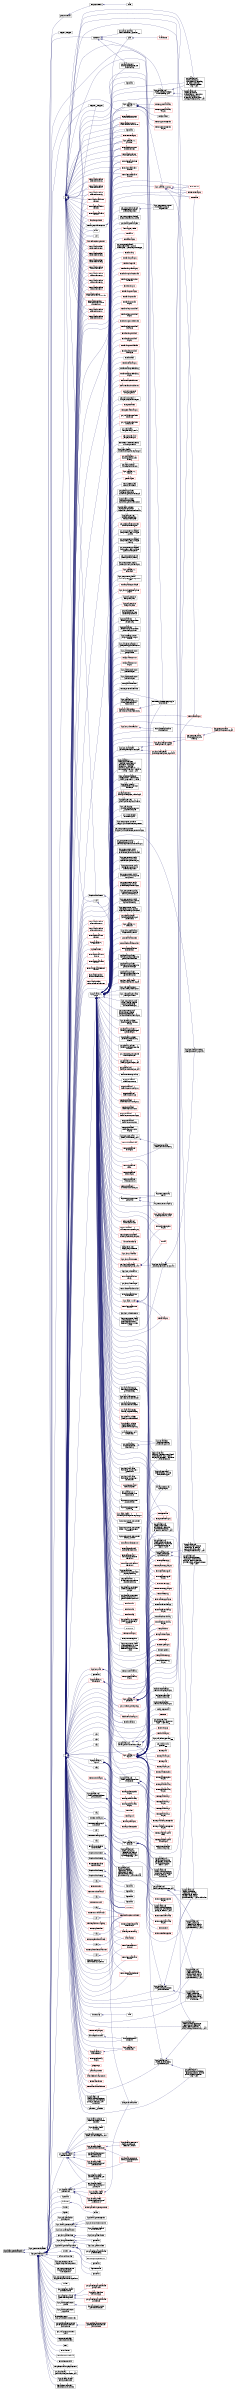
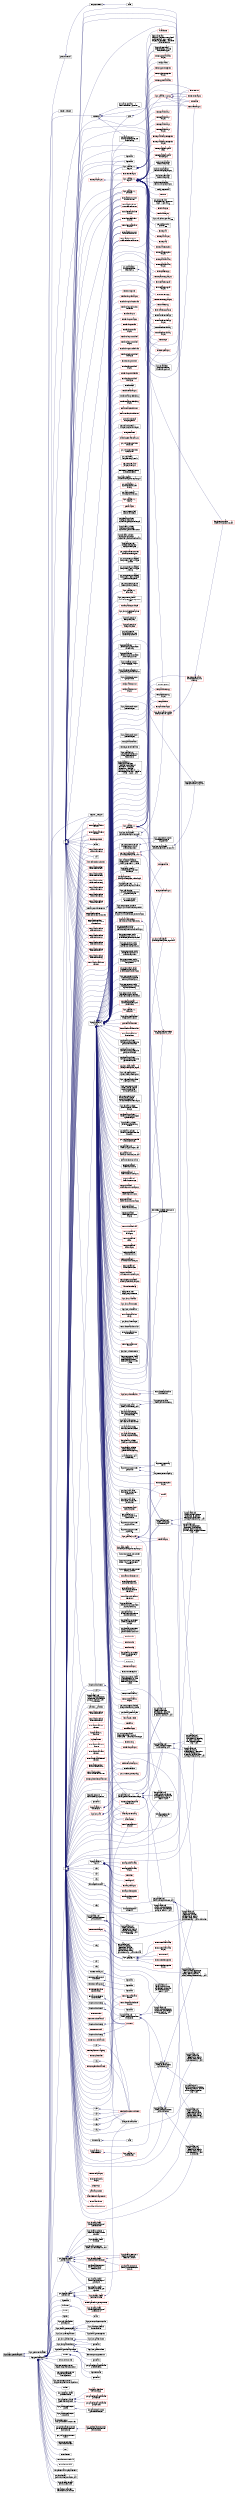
node "test_generate_n_async": label "test_generate_n_async" -> "erased_generate_n_async"
node "hpx::components::stubs ::memory_block::create_async": removed
node "hpx::parallel::util ::detail::copy_n_helper::call": color red -> black
node "hpx::agas::v1::fill": label "hpx::agas::v1::fill" -> "hpx::parallel::v1::fill"
edge "test_equal2_async" -> "hpx::parallel::v1:: equal": reversed
